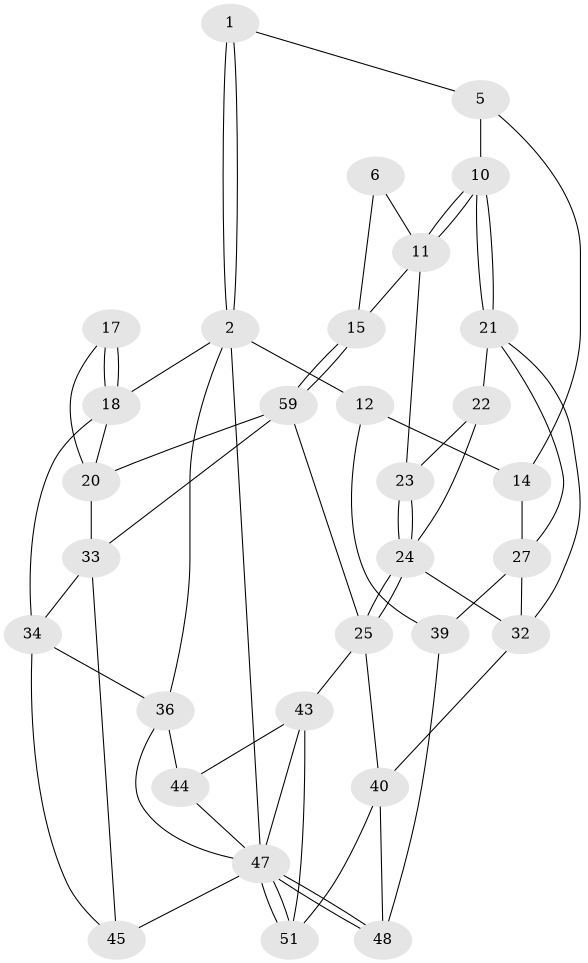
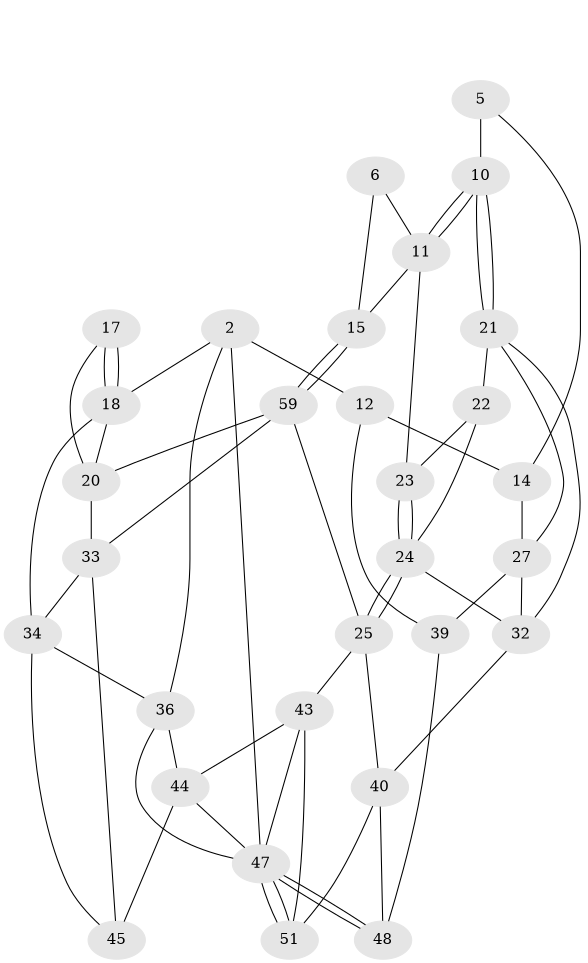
node "1": removed
edge "47" -- "45": now "44" -- "45"
